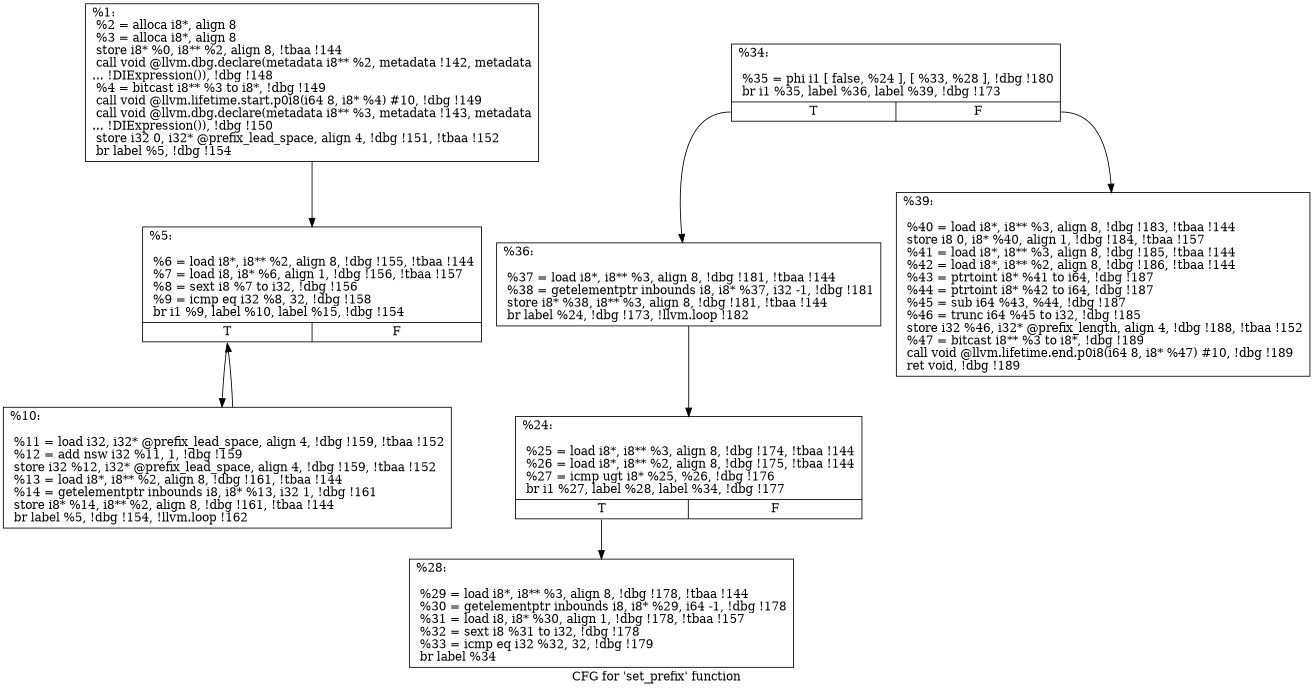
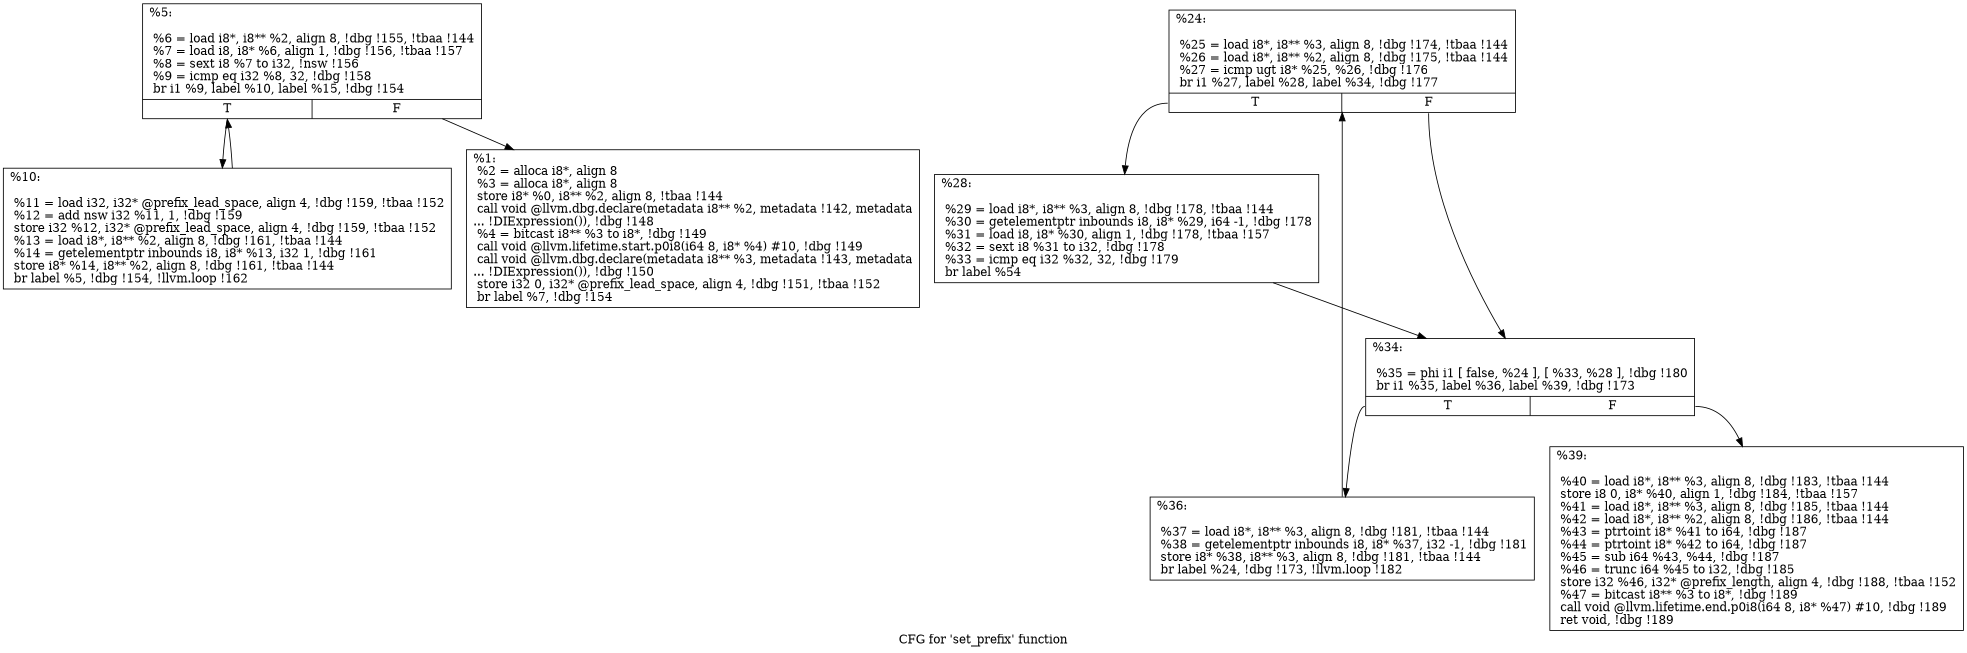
node "%1:": text "br label %5, !dbg !154" -> "br label %7, !dbg !154"
edge "%1:" -> "%5:": reversed
edge "%24:" -> "%34:": added
node "%5:": text "%8 = sext i8 %7 to i32, !dbg !156" -> "%8 = sext i8 %7 to i32, !nsw !156"
edge "%28:" -> "%34:": added
node "%28:": text "br label %34" -> "br label %54"
